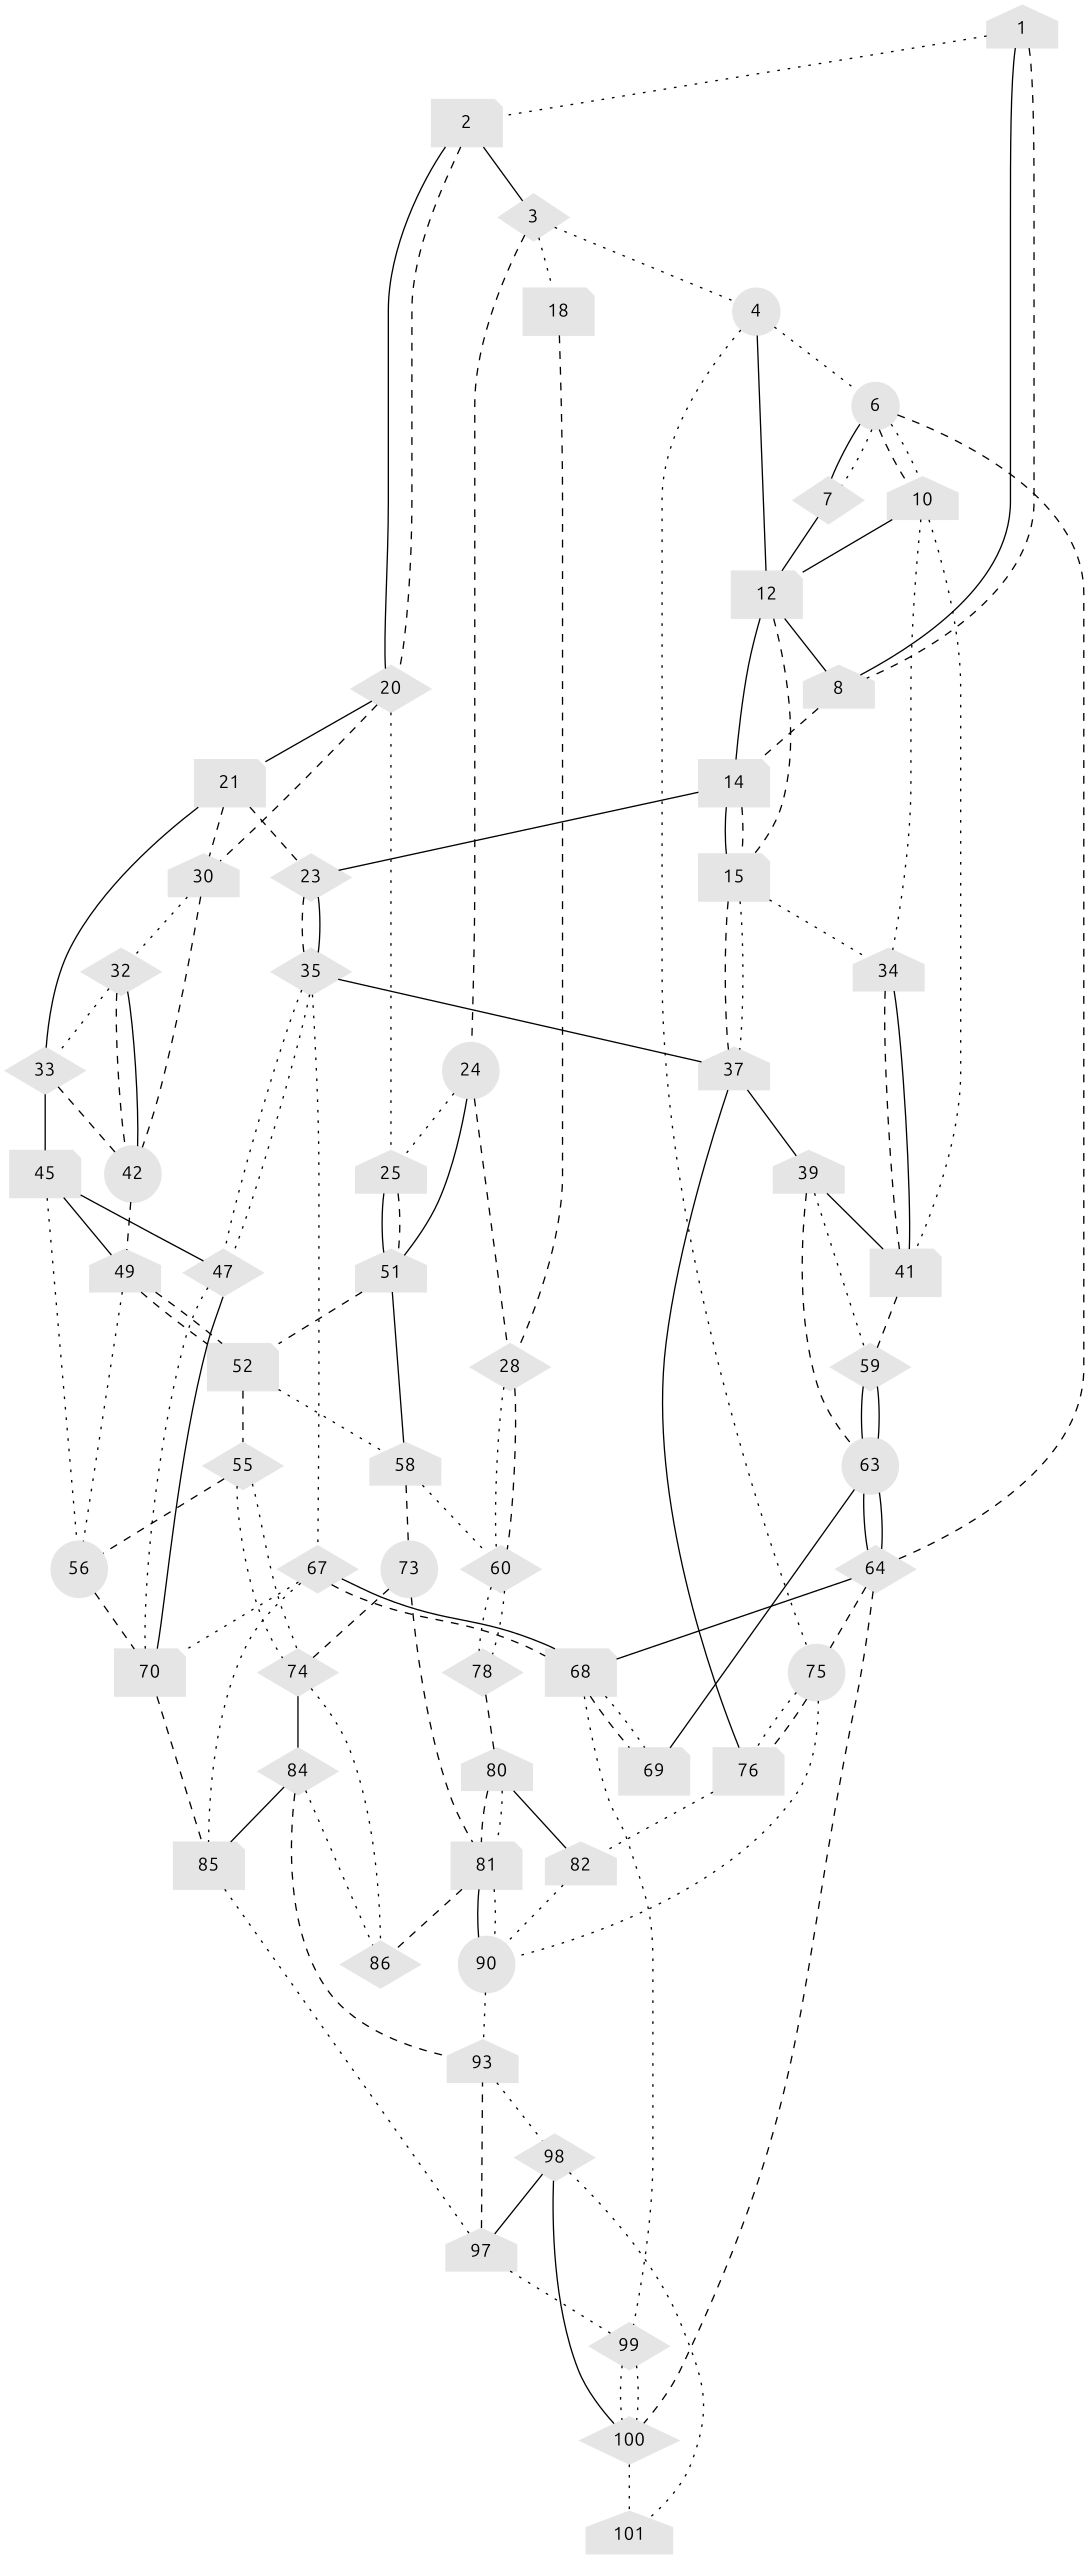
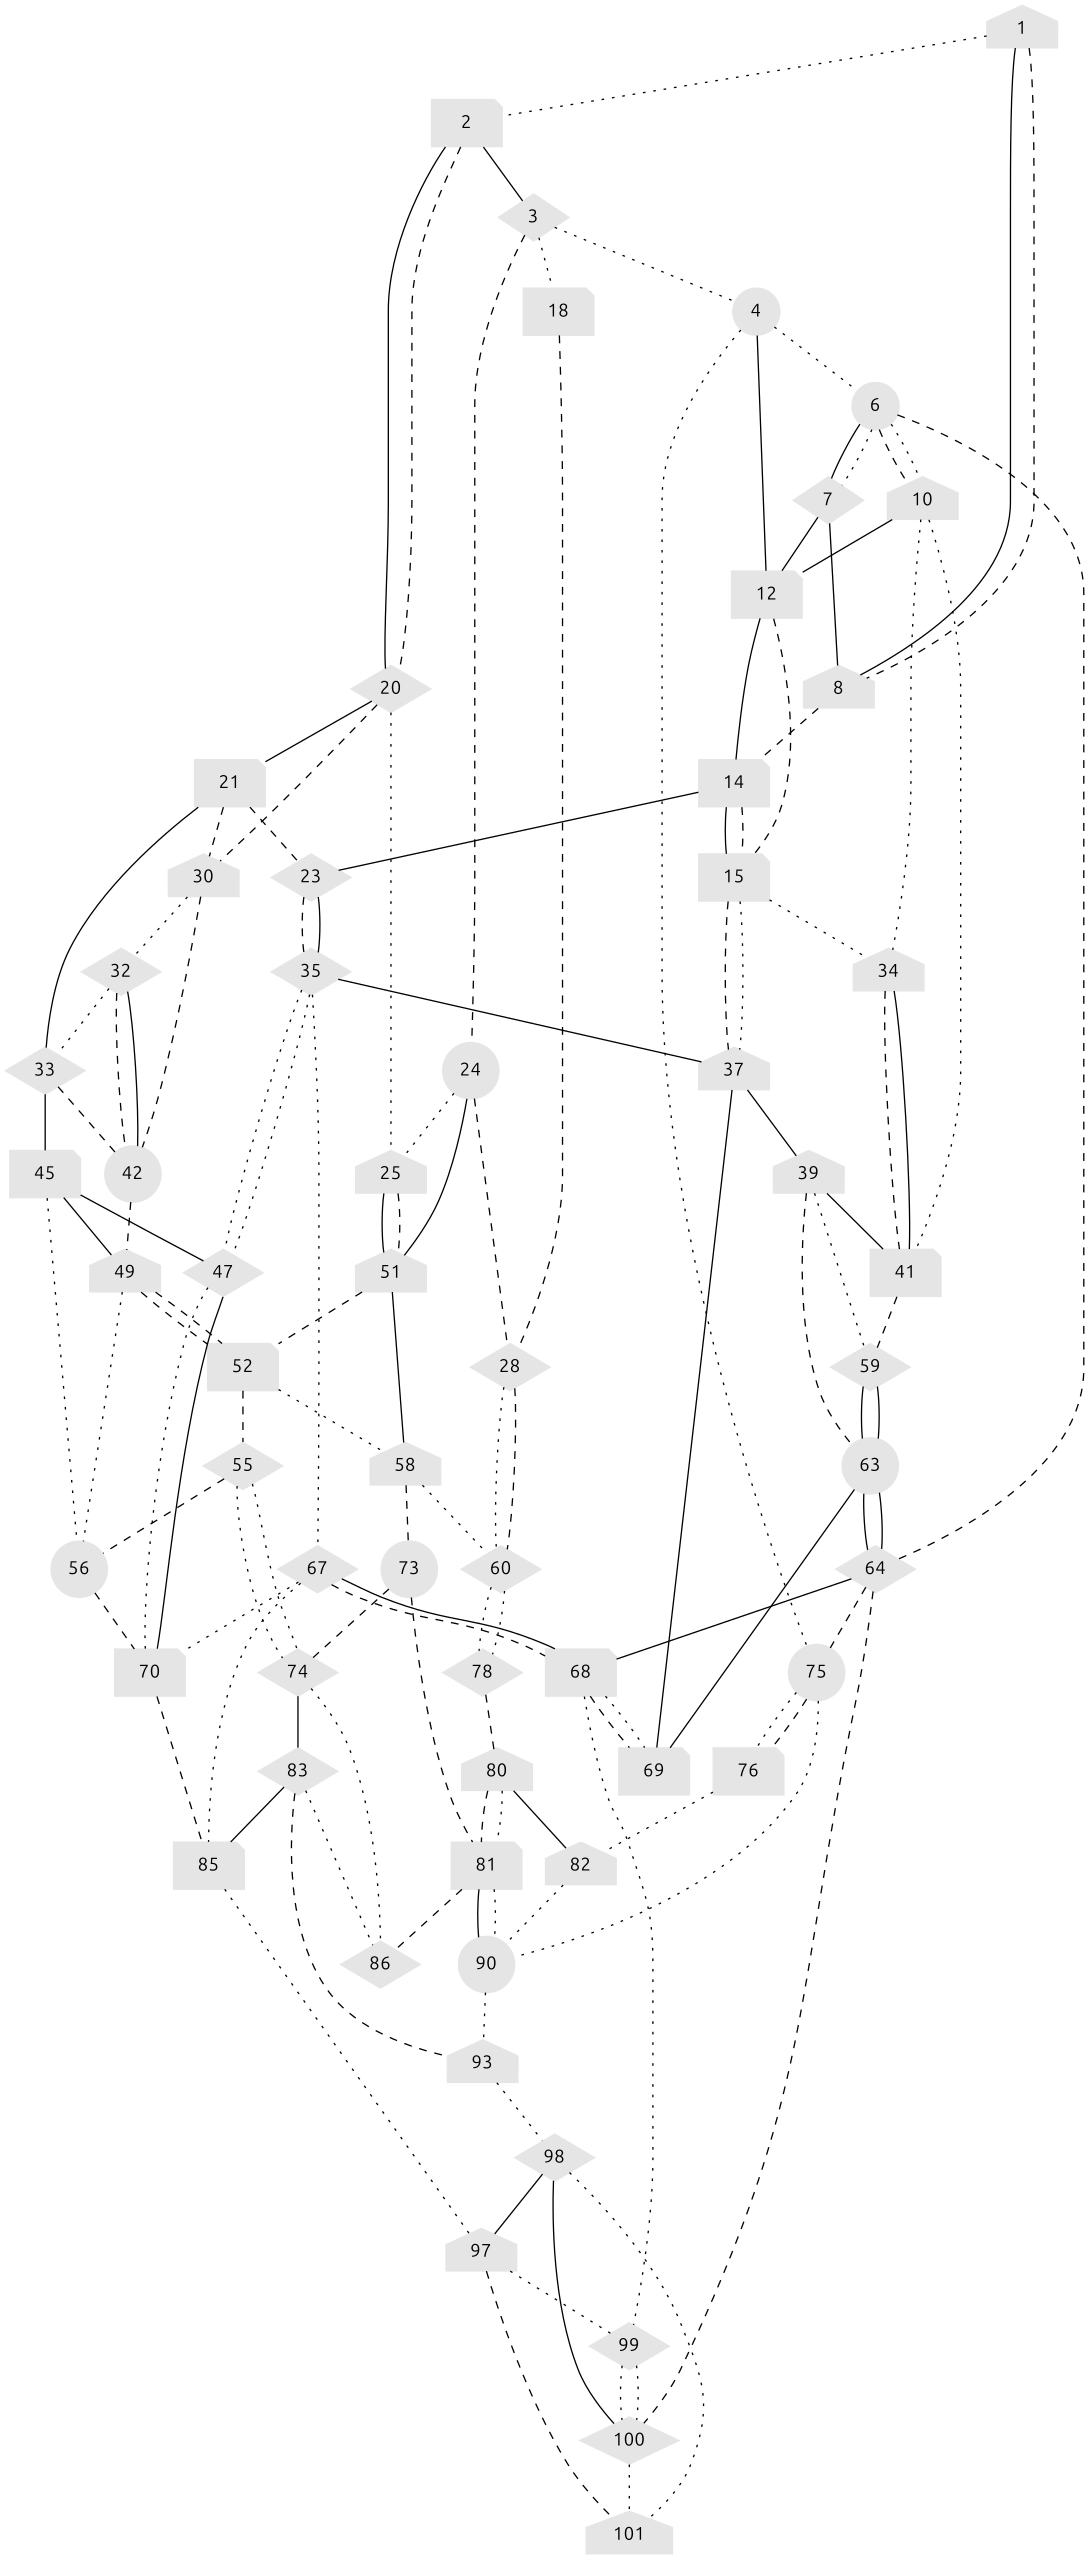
edge "12" -- "8": now "7" -- "8"
edge "37" -- "76": now "37" -- "69"
node "84": label "84" -> "83"
edge "93" -- "97": now "101" -- "97"
